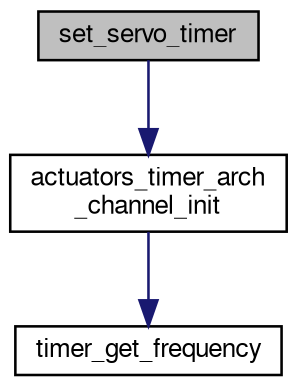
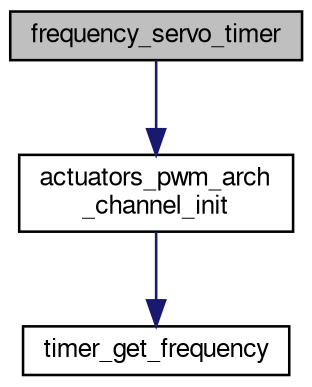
node "set_servo_timer": label "set_servo_timer" -> "frequency_servo_timer"
node "actuators_timer_arch _channel_init": label "actuators_timer_arch _channel_init" -> "actuators_pwm_arch _channel_init"
